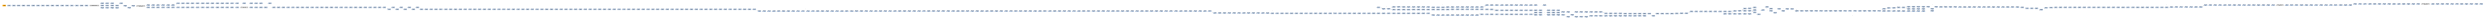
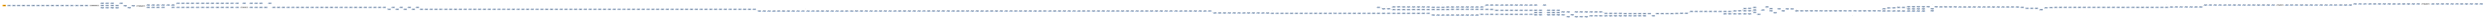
node "0x0048905b cmpb": removed
